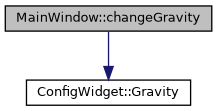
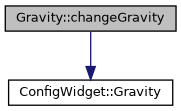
node "MainWindow::changeGravity": label "MainWindow::changeGravity" -> "Gravity::changeGravity"
